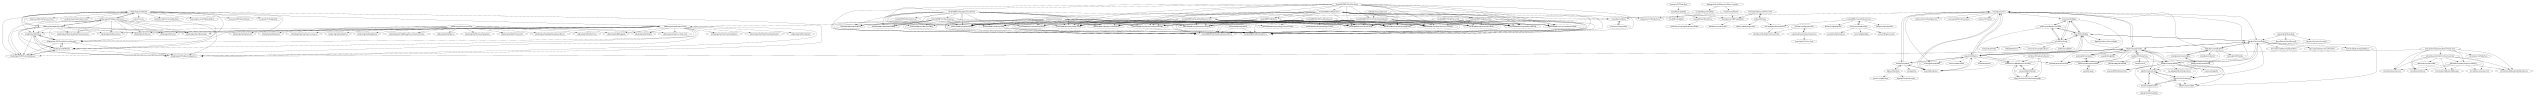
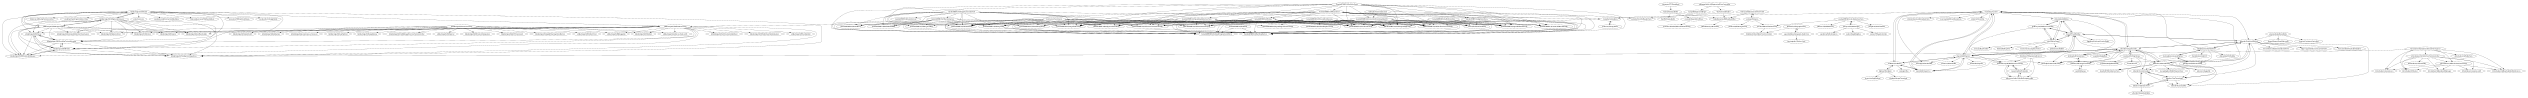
node "VamshiIITBHU14/FirebaseChatRoom": label "VamshiIITBHU14/FirebaseChatRoom" -> "View14/FirebaseChatRoom"
